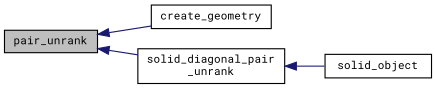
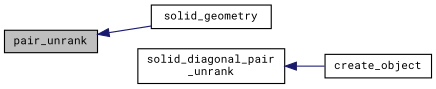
node "create_geometry": label "create_geometry" -> "solid_geometry"
edge "solid_diagonal_pair _unrank" -> "pair_unrank": removed
node "solid_object": label "solid_object" -> "create_object"
